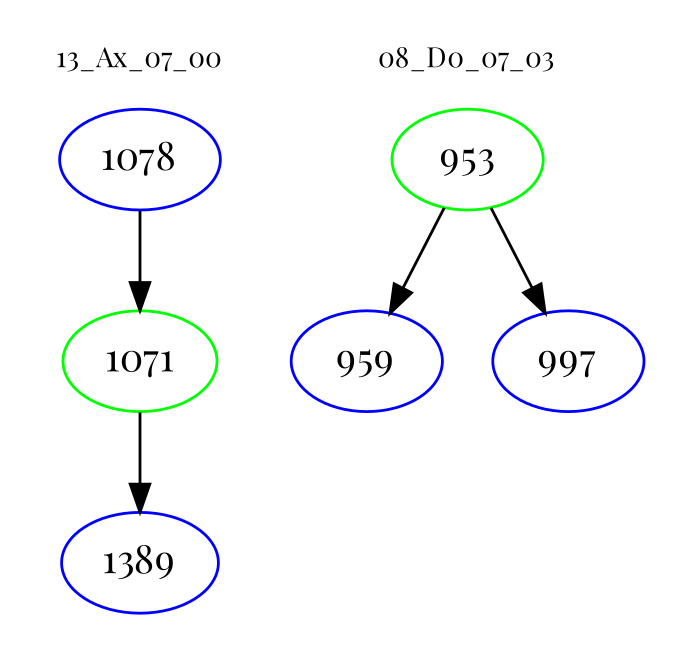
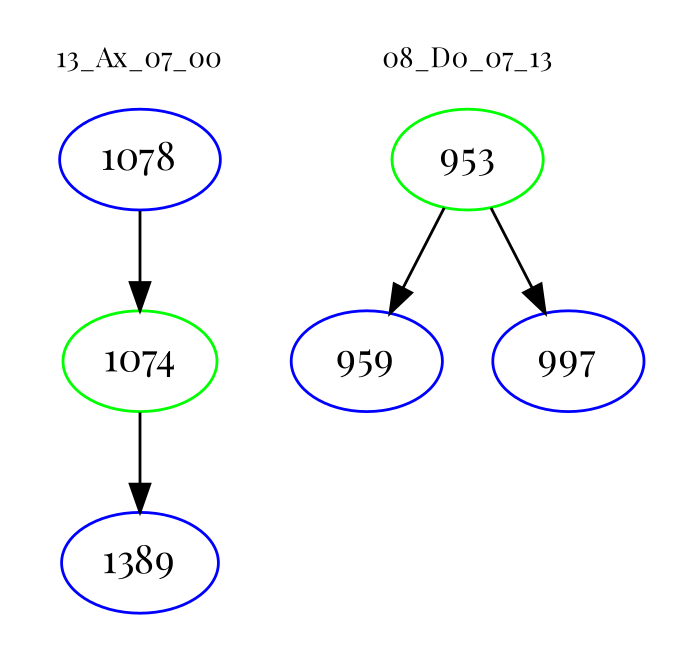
cluster "08_D0_07_03": label "08_D0_07_03" -> "08_D0_07_13"
node "1071": label "1071" -> "1074"
